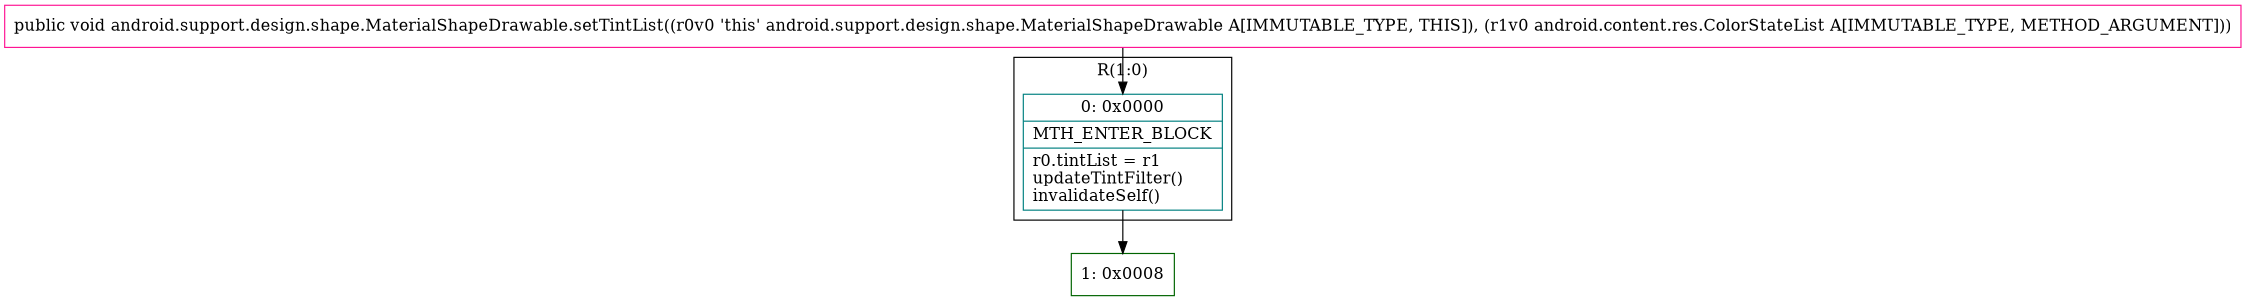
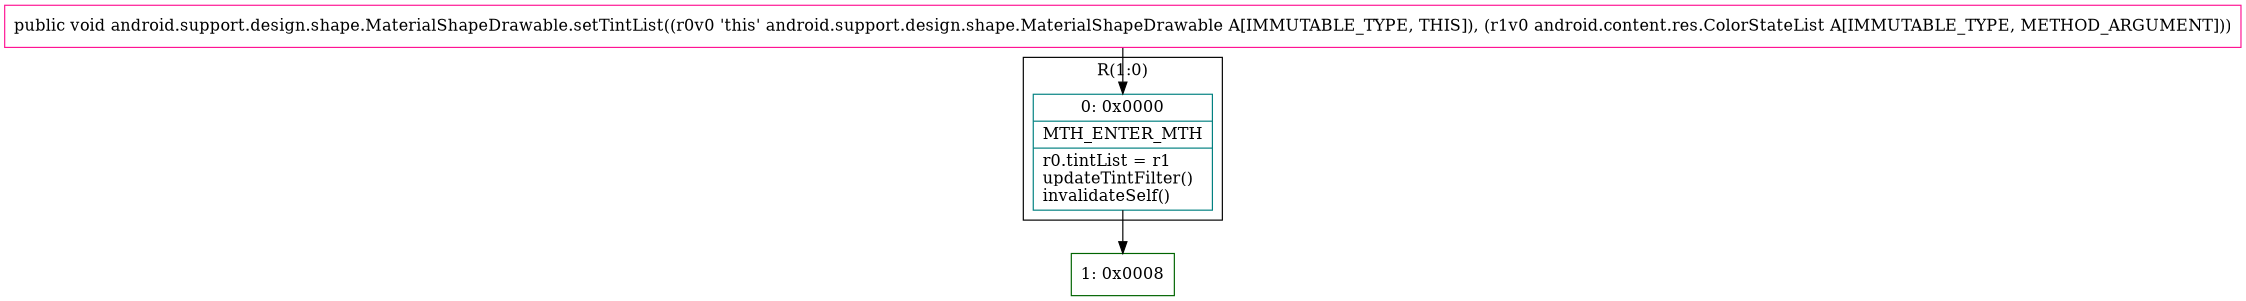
node "0: 0x0000": text "MTH_ENTER_BLOCK" -> "MTH_ENTER_MTH"
